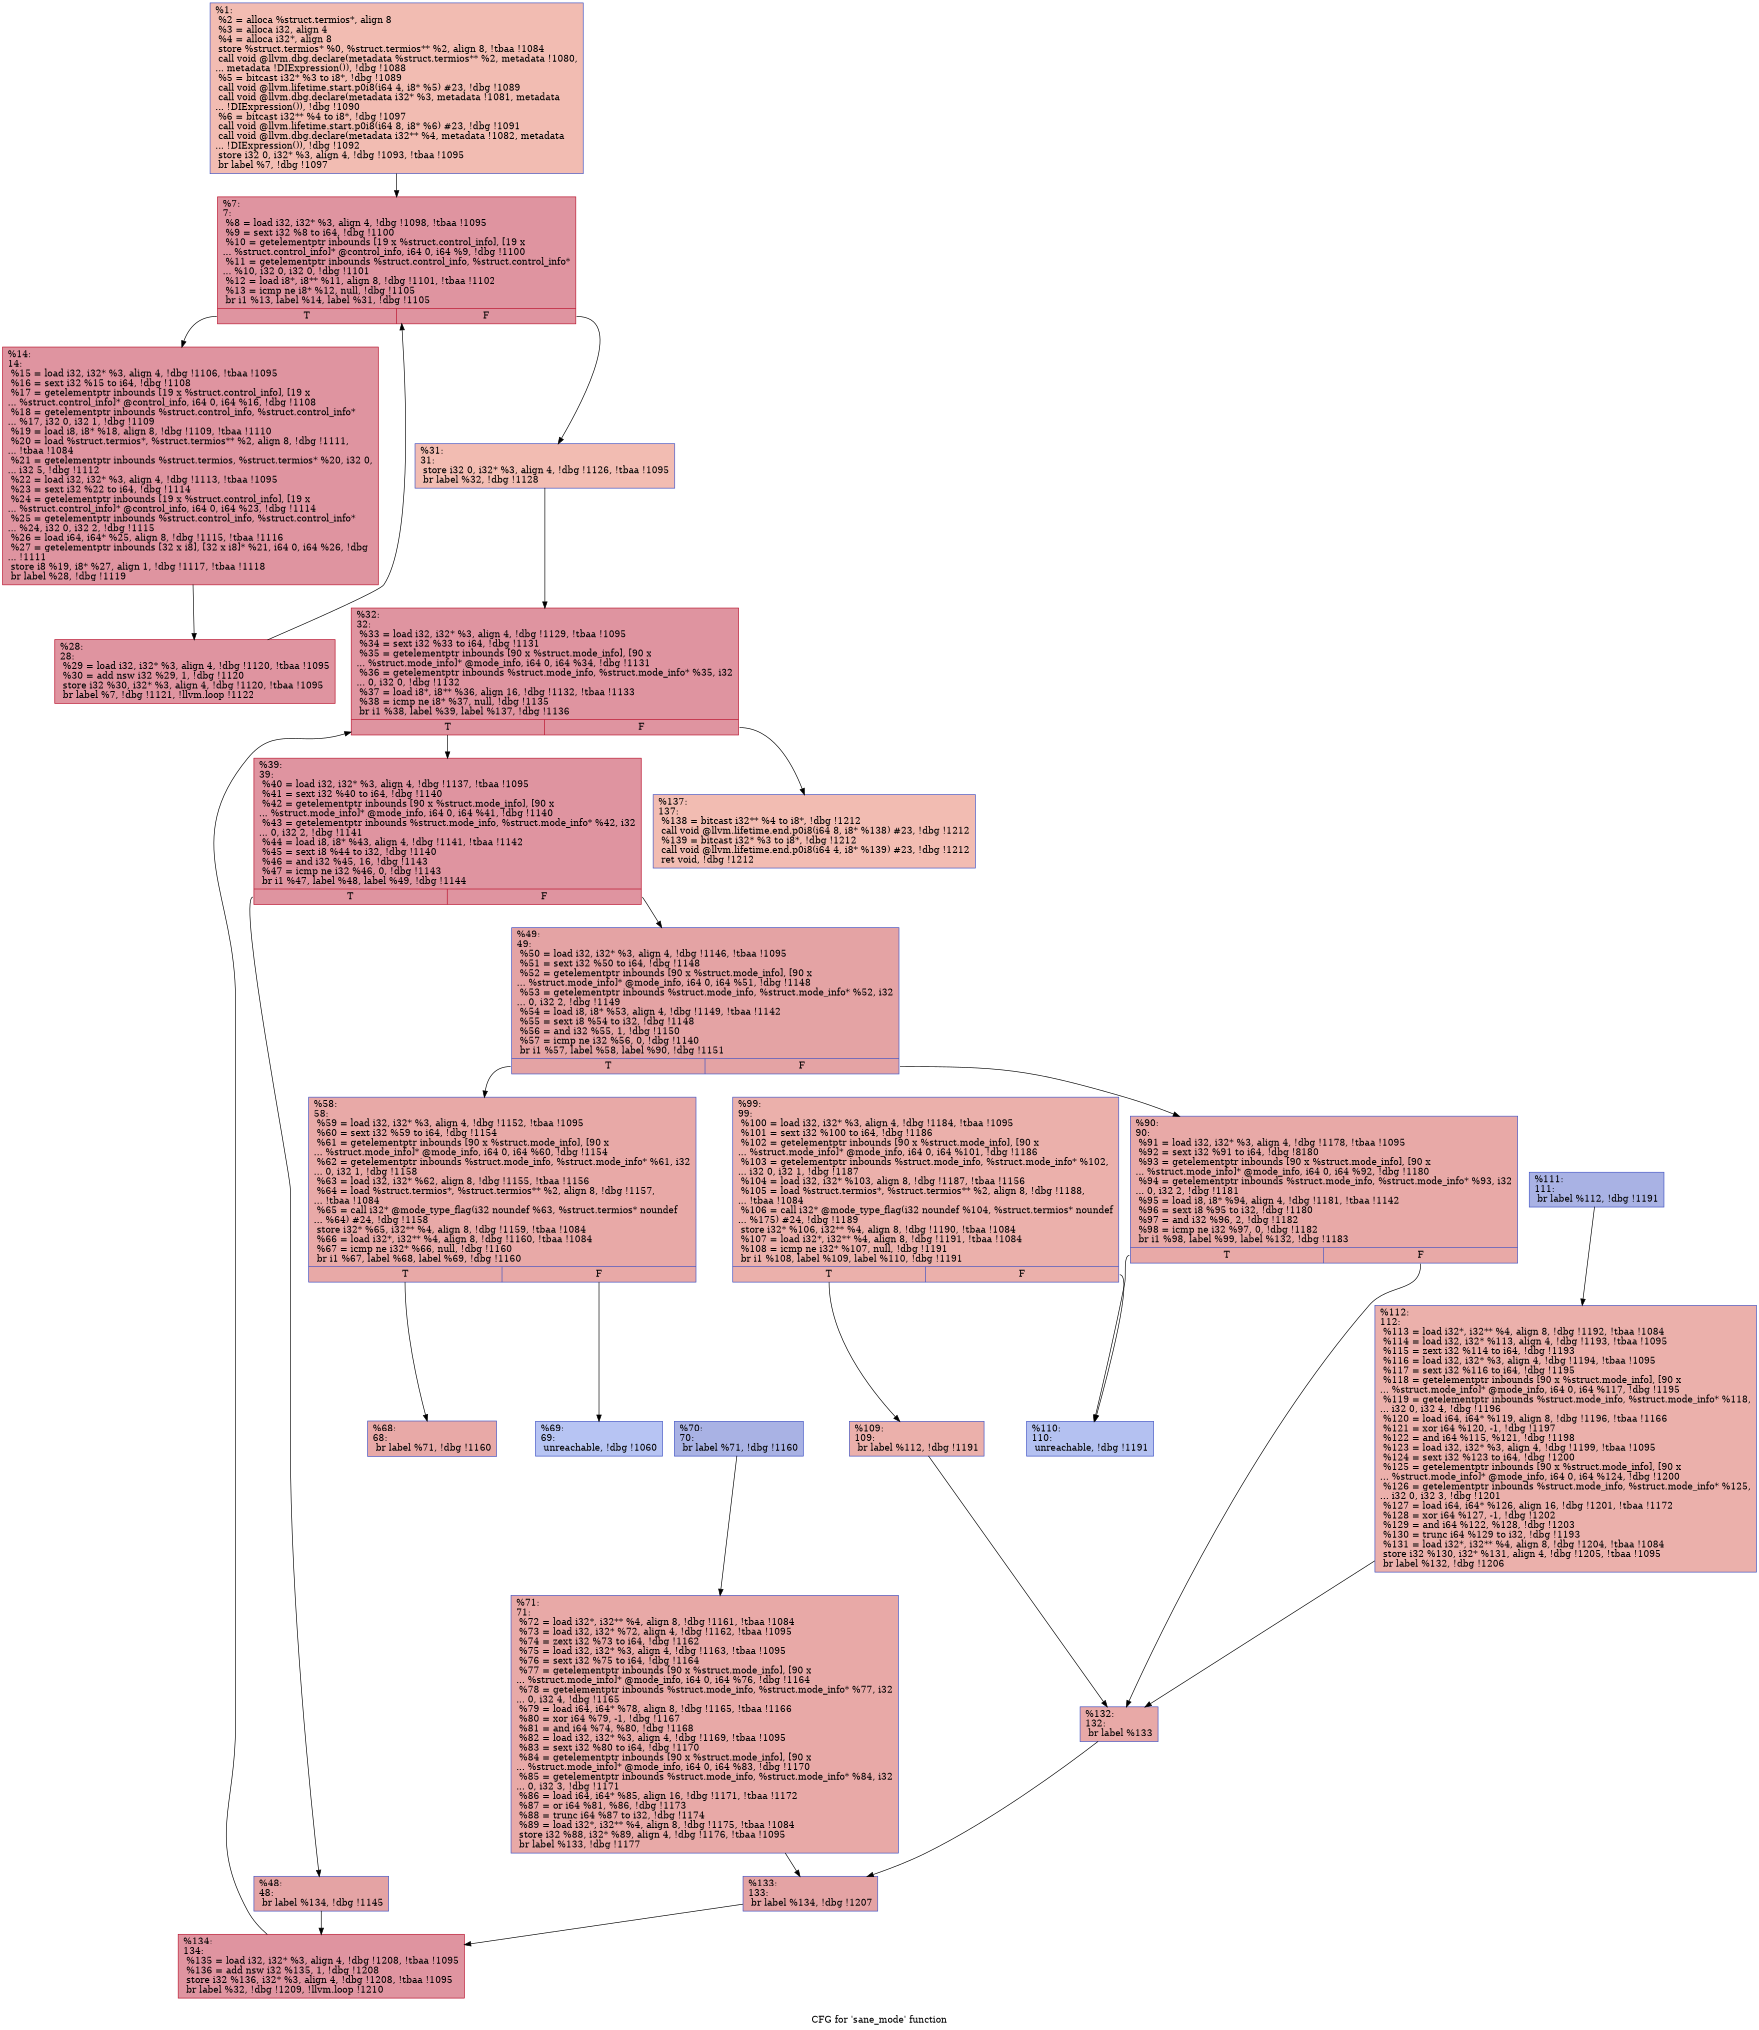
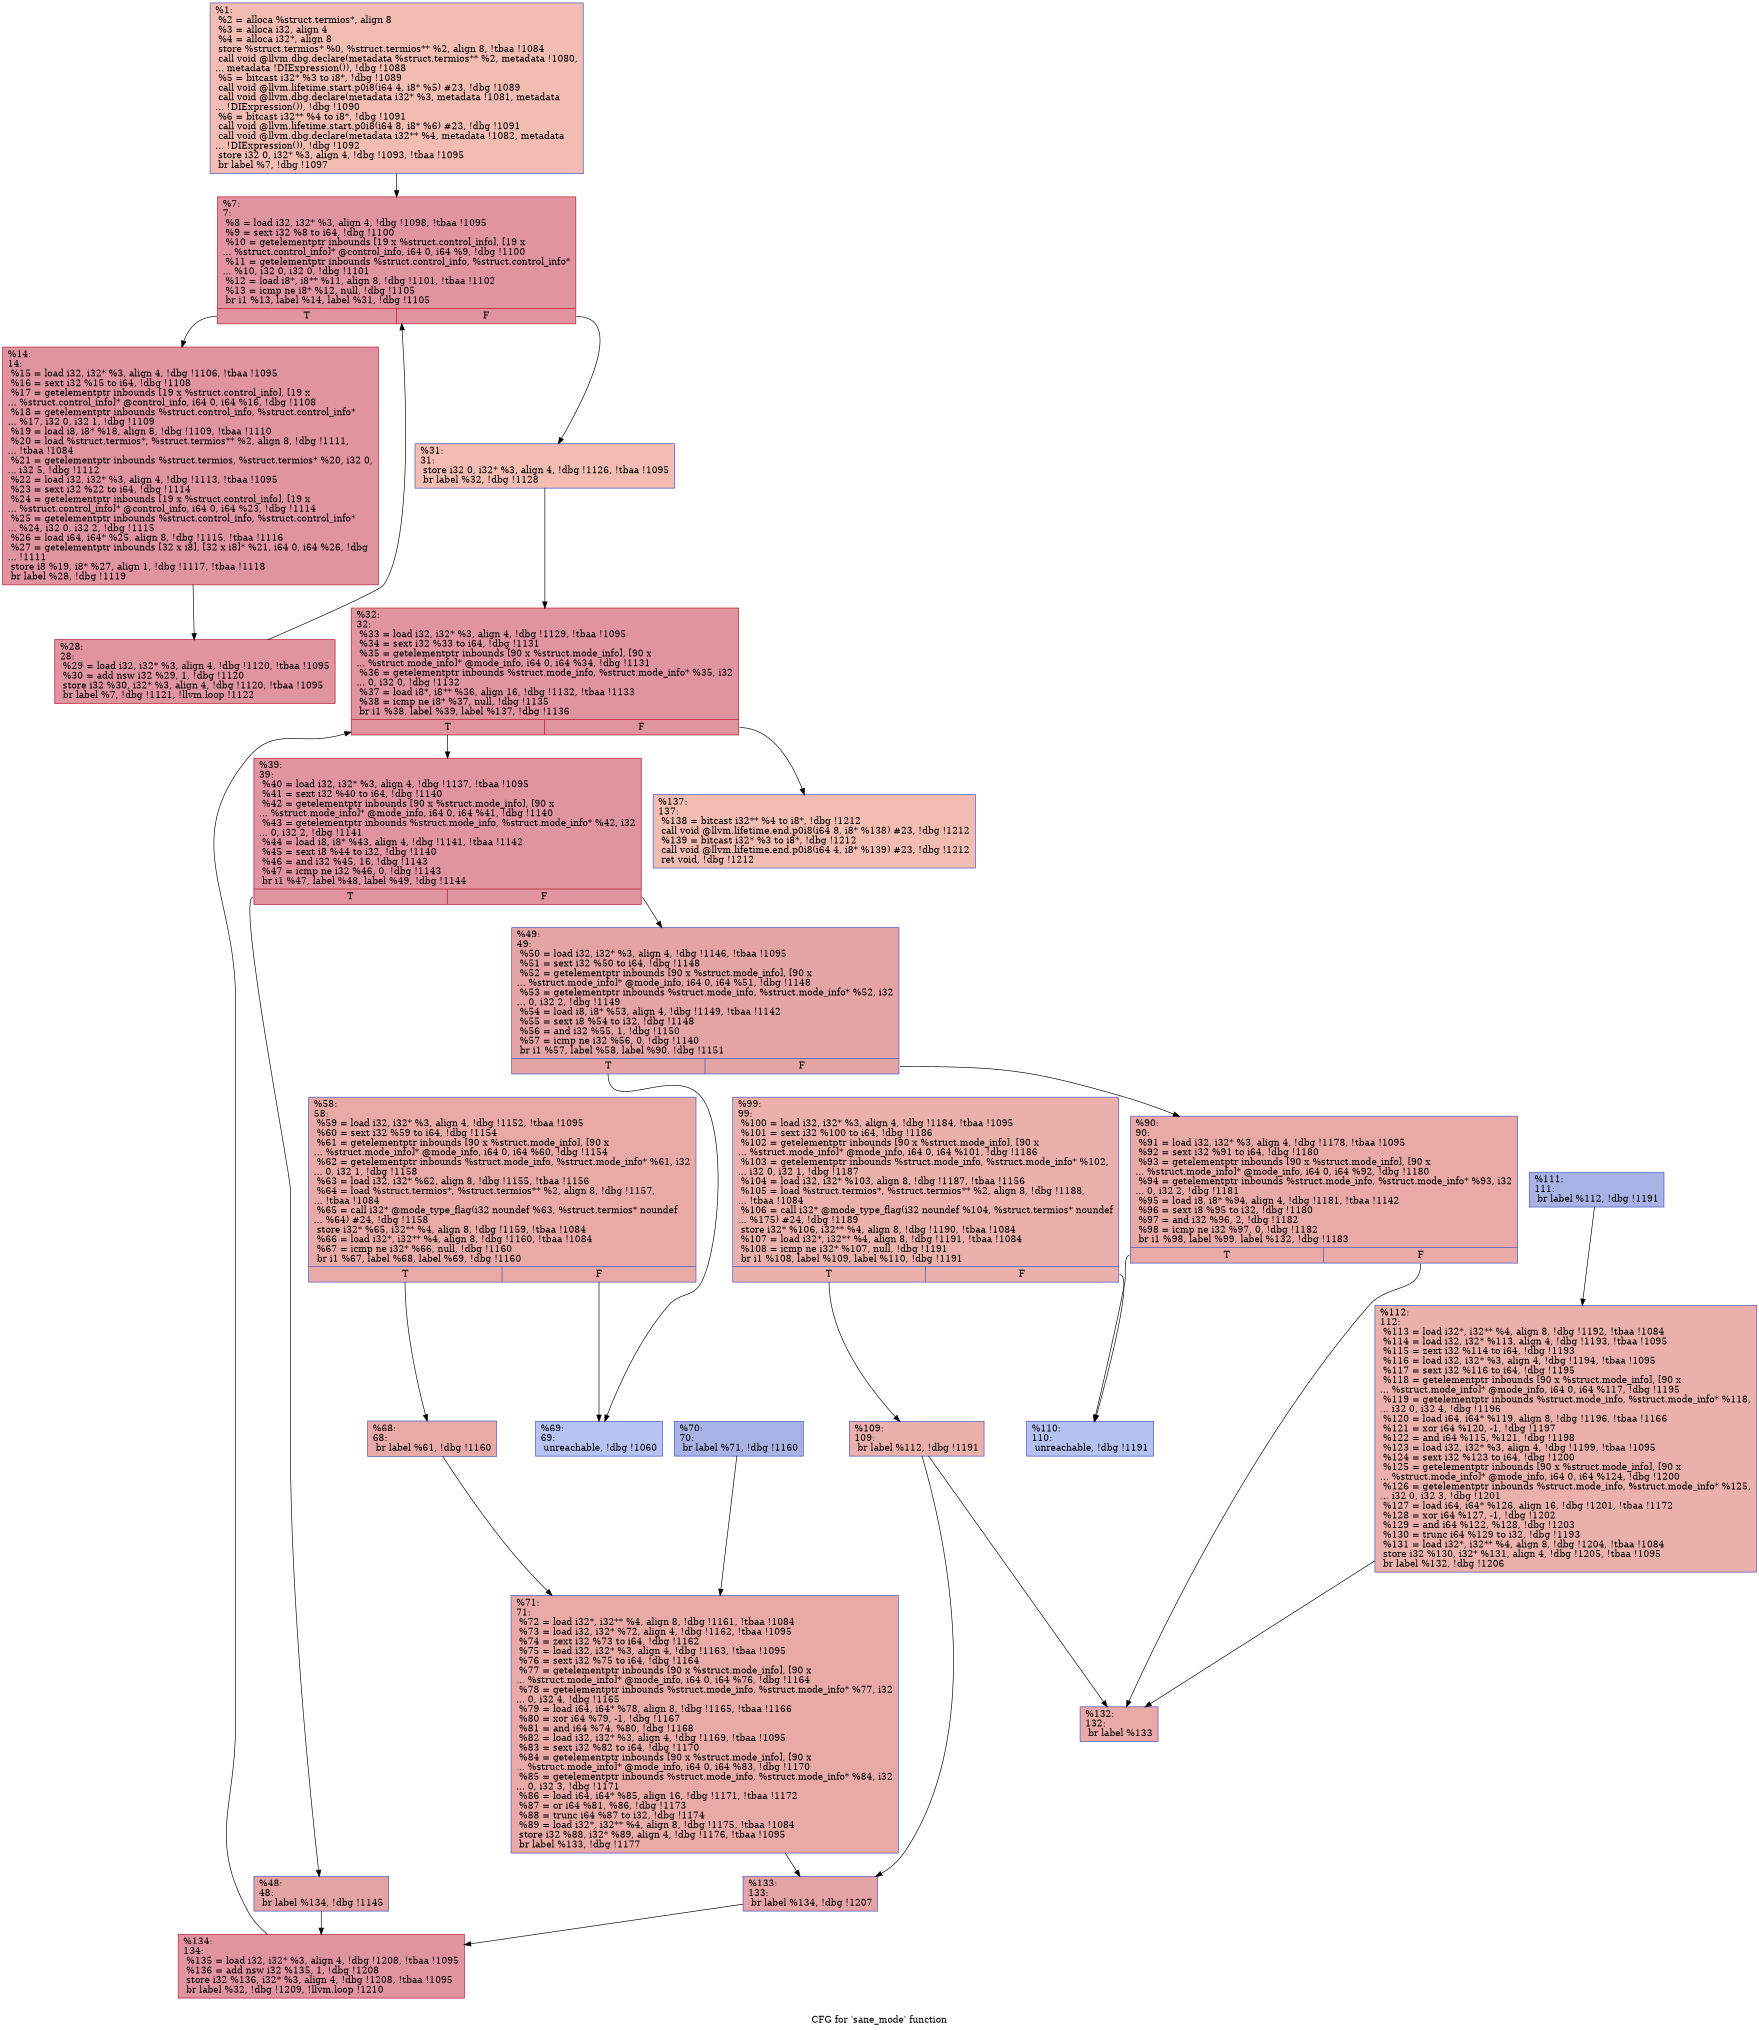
node "%1:": text "%6 = bitcast i32** %4 to i8*, !dbg !1097" -> "%6 = bitcast i32** %4 to i8*, !dbg !1091"
edge "%49:" -> "%58:": now "%49:" -> "%69:"
node "%90:": text "%92 = sext i32 %91 to i64, !dbg !8180" -> "%92 = sext i32 %91 to i64, !dbg !1180"
node "%68:": text "br label %71, !dbg !1160" -> "br label %61, !dbg !1160"
edge "%68:" -> "%71:": added
node "%71:": text "%83 = sext i32 %80 to i64, !dbg !1170" -> "%83 = sext i32 %82 to i64, !dbg !1170"
edge "%132:" -> "%133:": now "%109:" -> "%133:"
